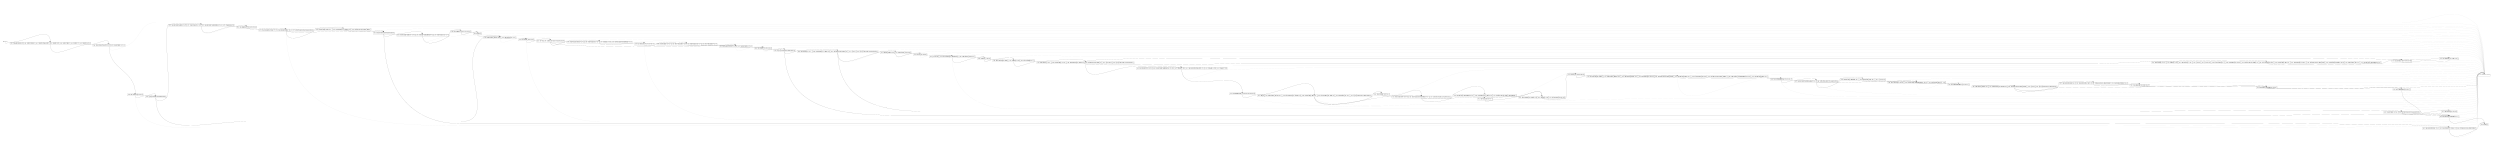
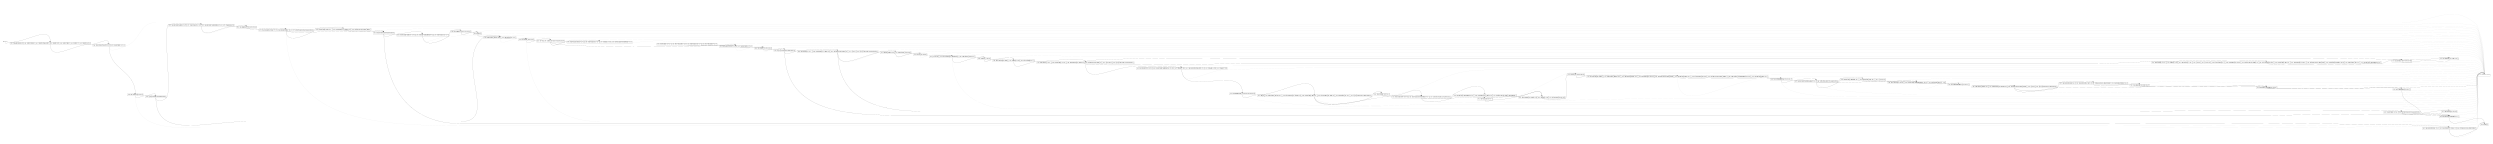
node "1399: call-config [v11,v12,v13,v14,v15,-]*": removed
